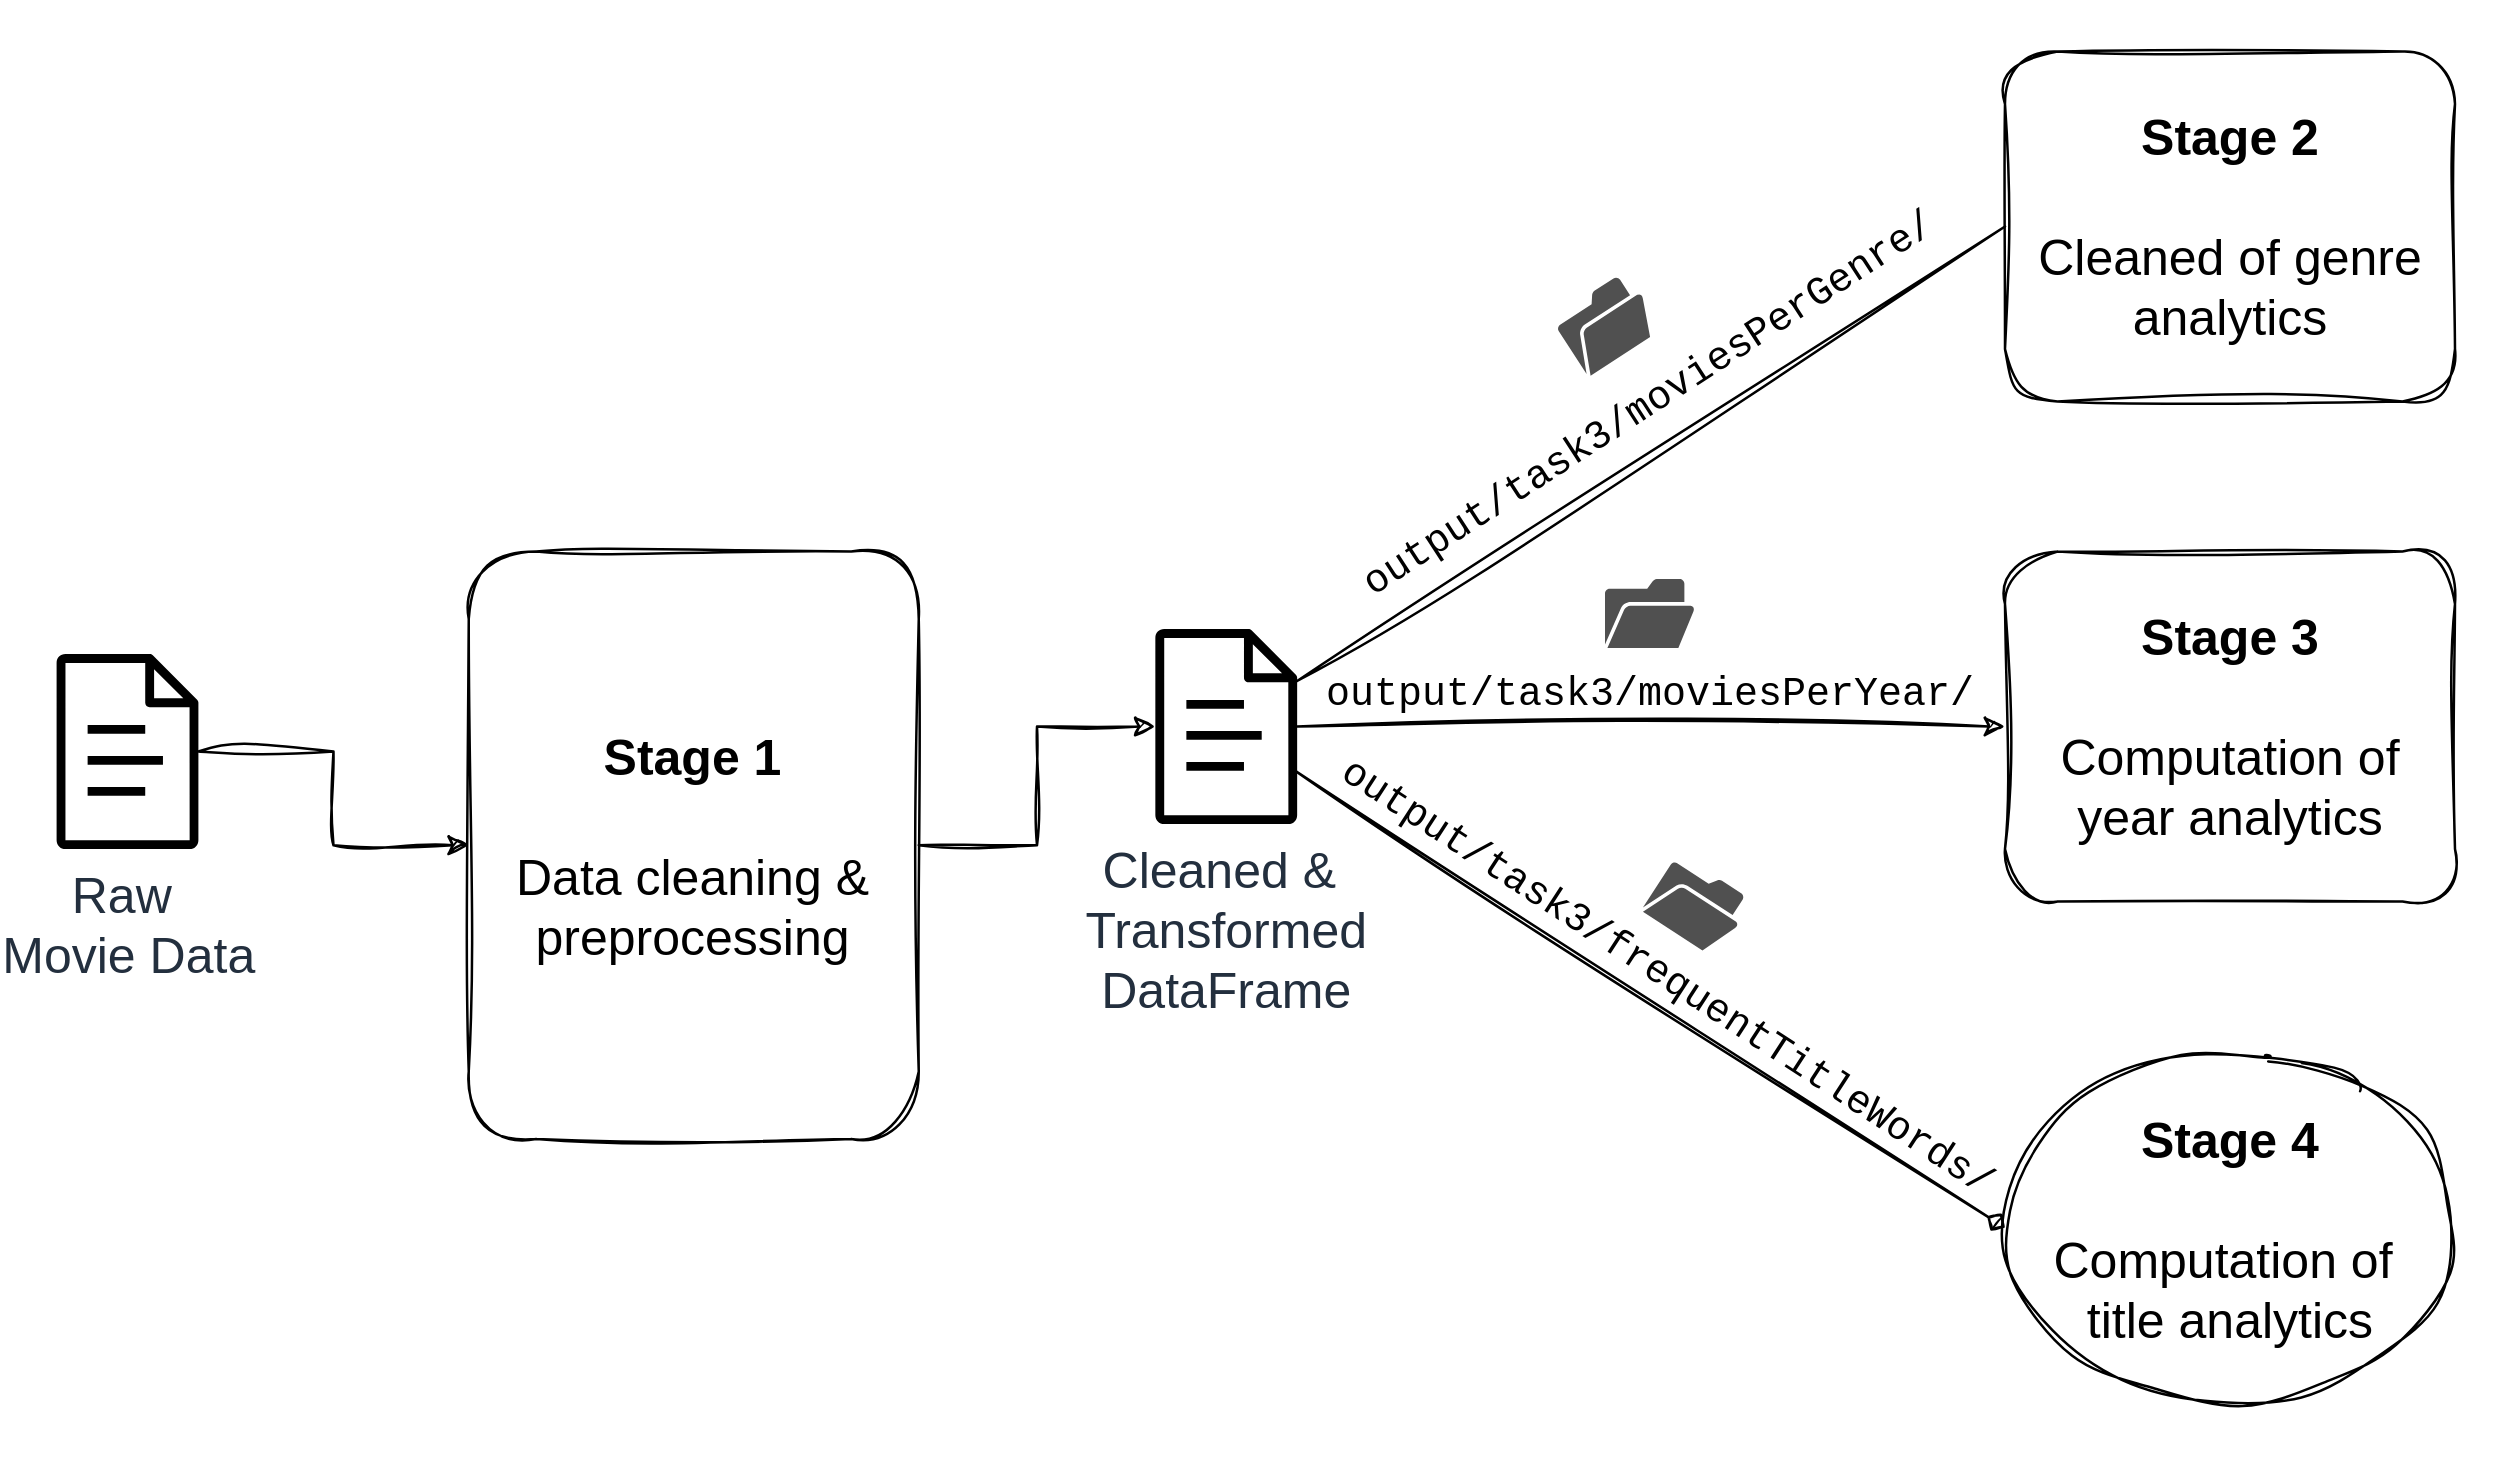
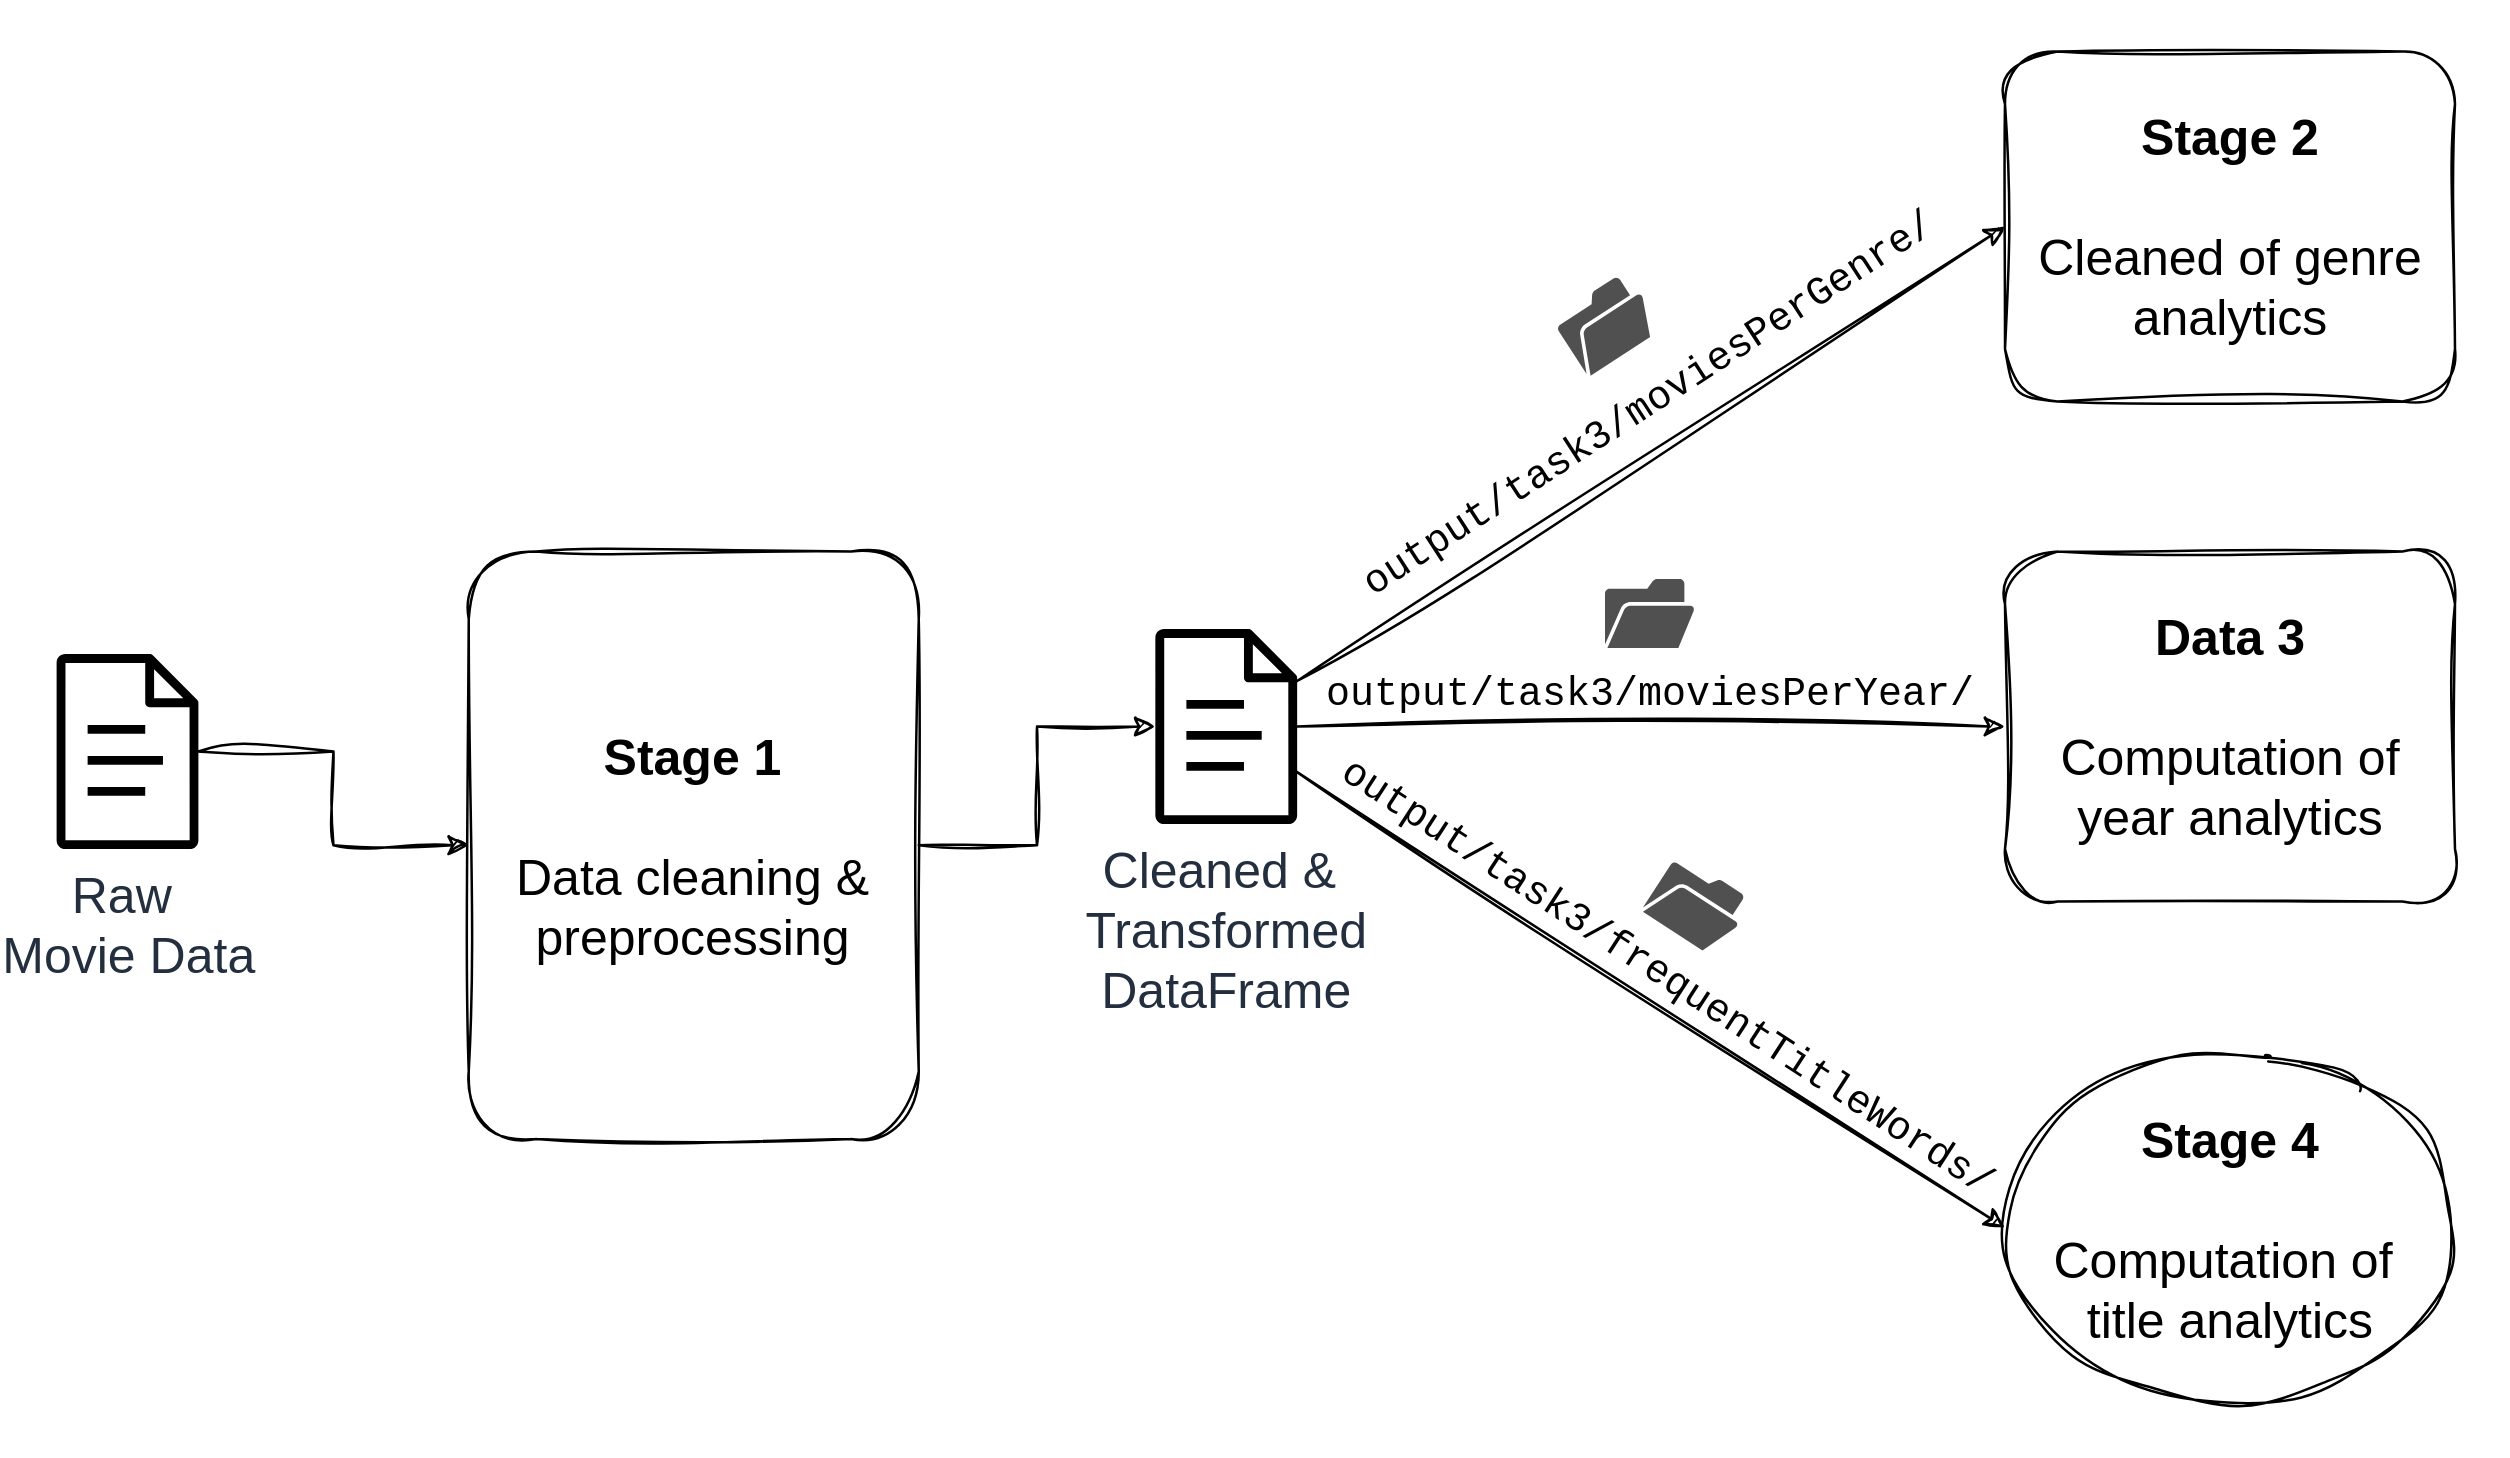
edge "Stage 2 Cleaned of genre analytics" -- "Cleaned & Transformed DataFrame": arrowhead none -> classic
node "Stage 3 Computation of year analytics": label "Stage 3 Computation of year analytics" -> "Data 3 Computation of year analytics"
edge "Cleaned & Transformed DataFrame" -> "Stage 4 Computation of title analytics": arrowhead diamond -> classic
